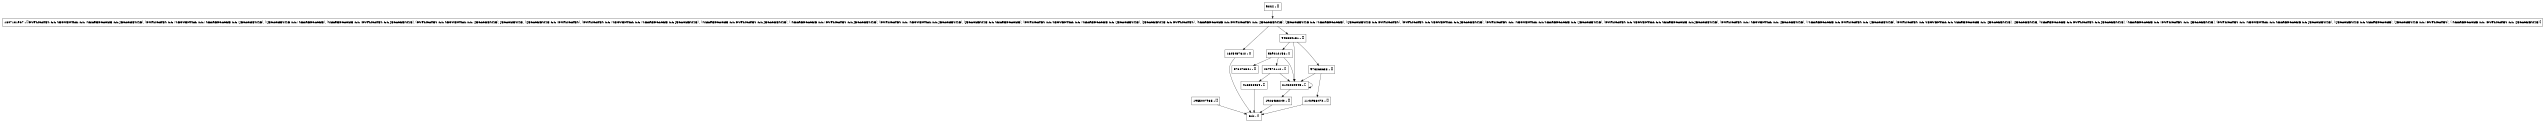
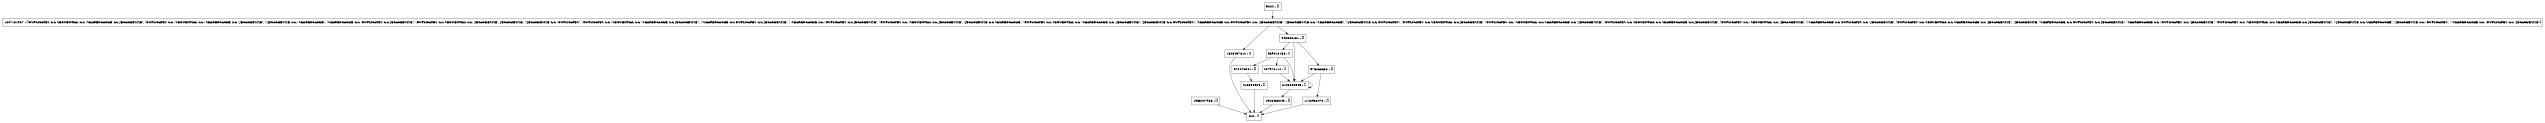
edge "407972112 - []" -> "416336484 - []": now "573478541 - []" -> "416336484 - []"
